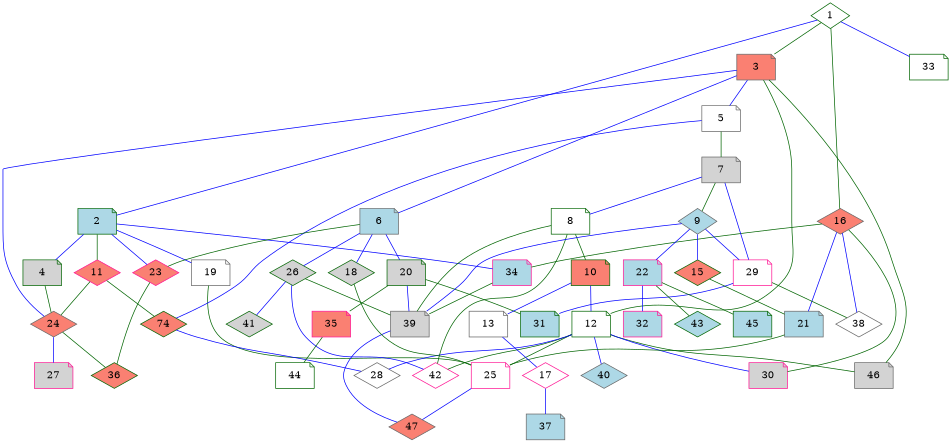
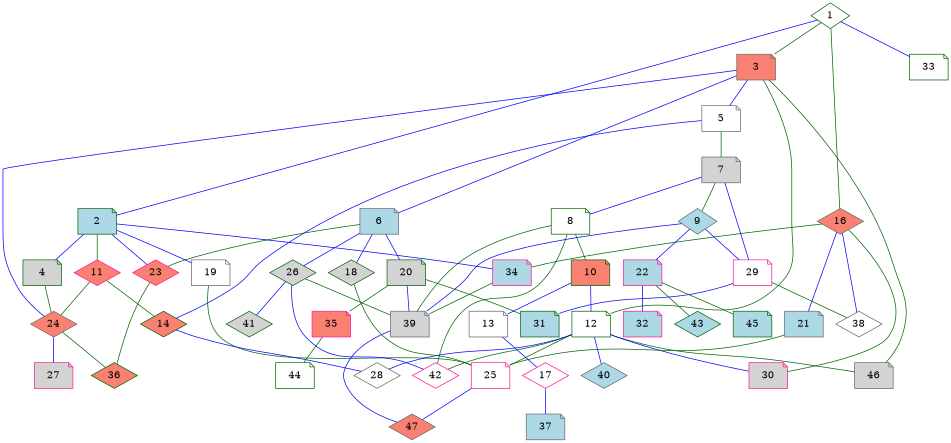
node "15": removed
node "74": label "74" -> "14"
